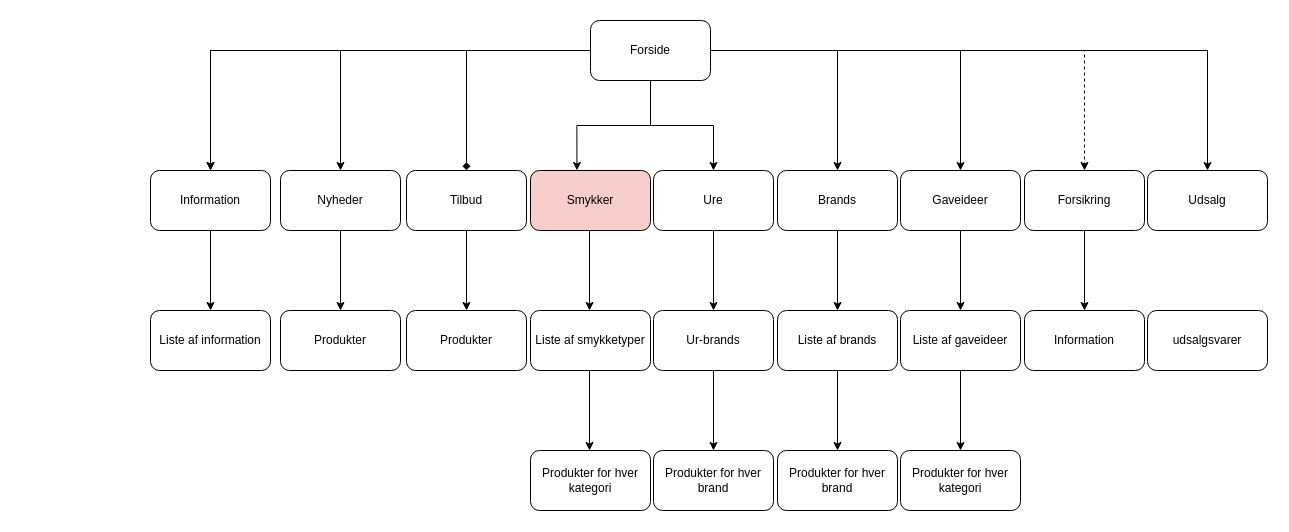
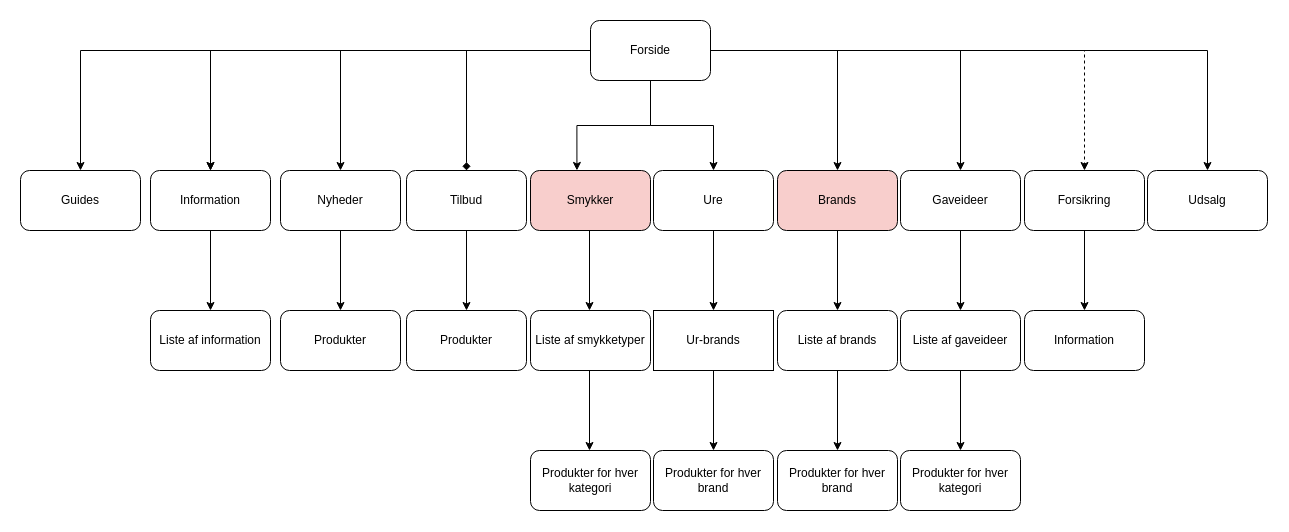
edge "Forside" -> "Guides": added
node "Guides": added
node "Brands": fillcolor #ffffff -> #f8cecc
node "Ur-brands": shape rounded rectangle -> rectangle
node "udsalgsvarer": removed
